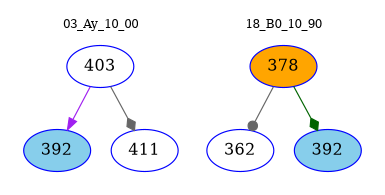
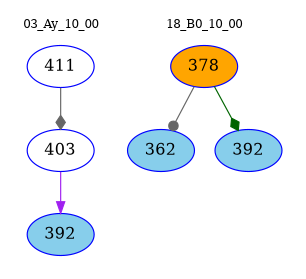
cluster "18_B0_10_90": label "18_B0_10_90" -> "18_B0_10_00"
edge "403" -> "411": reversed
node "362": fillcolor white -> skyblue
